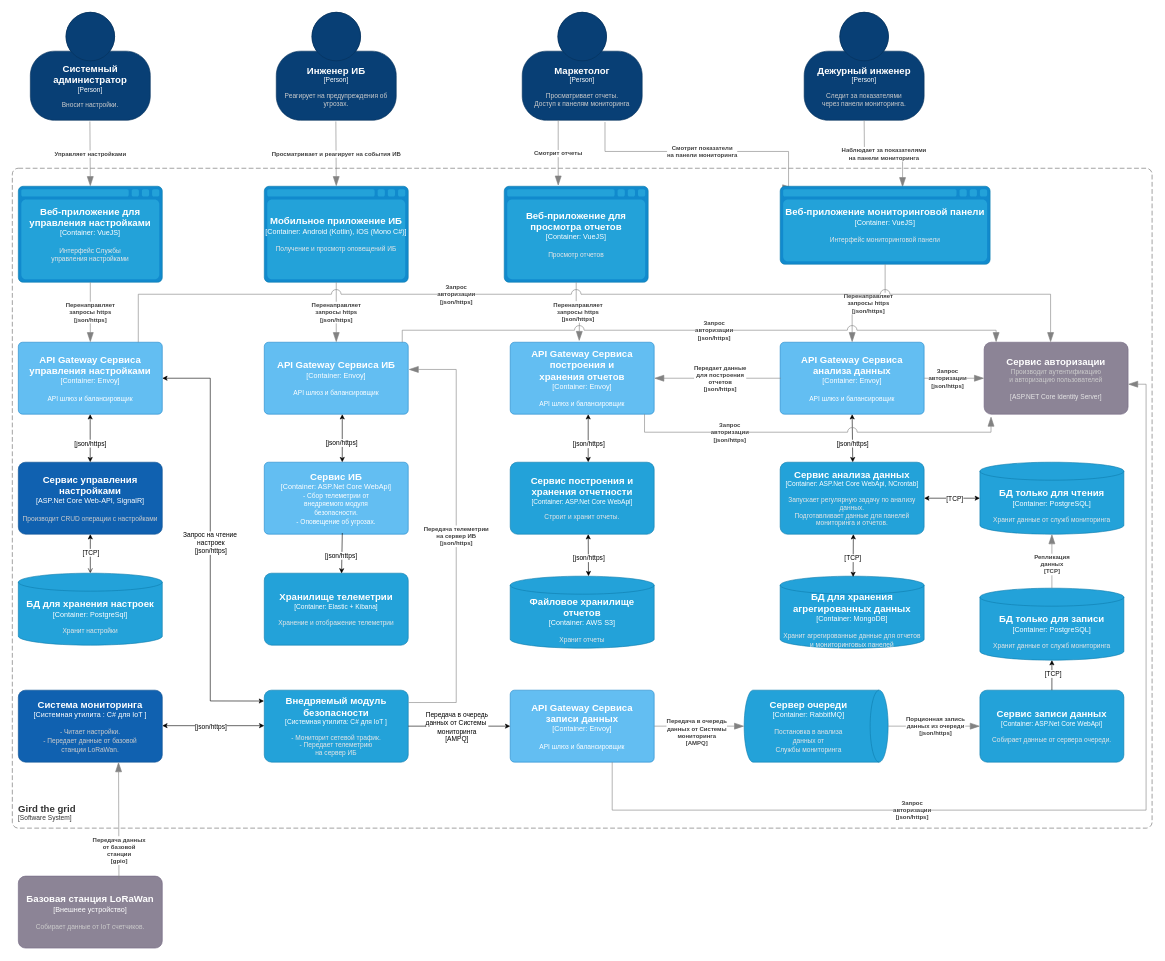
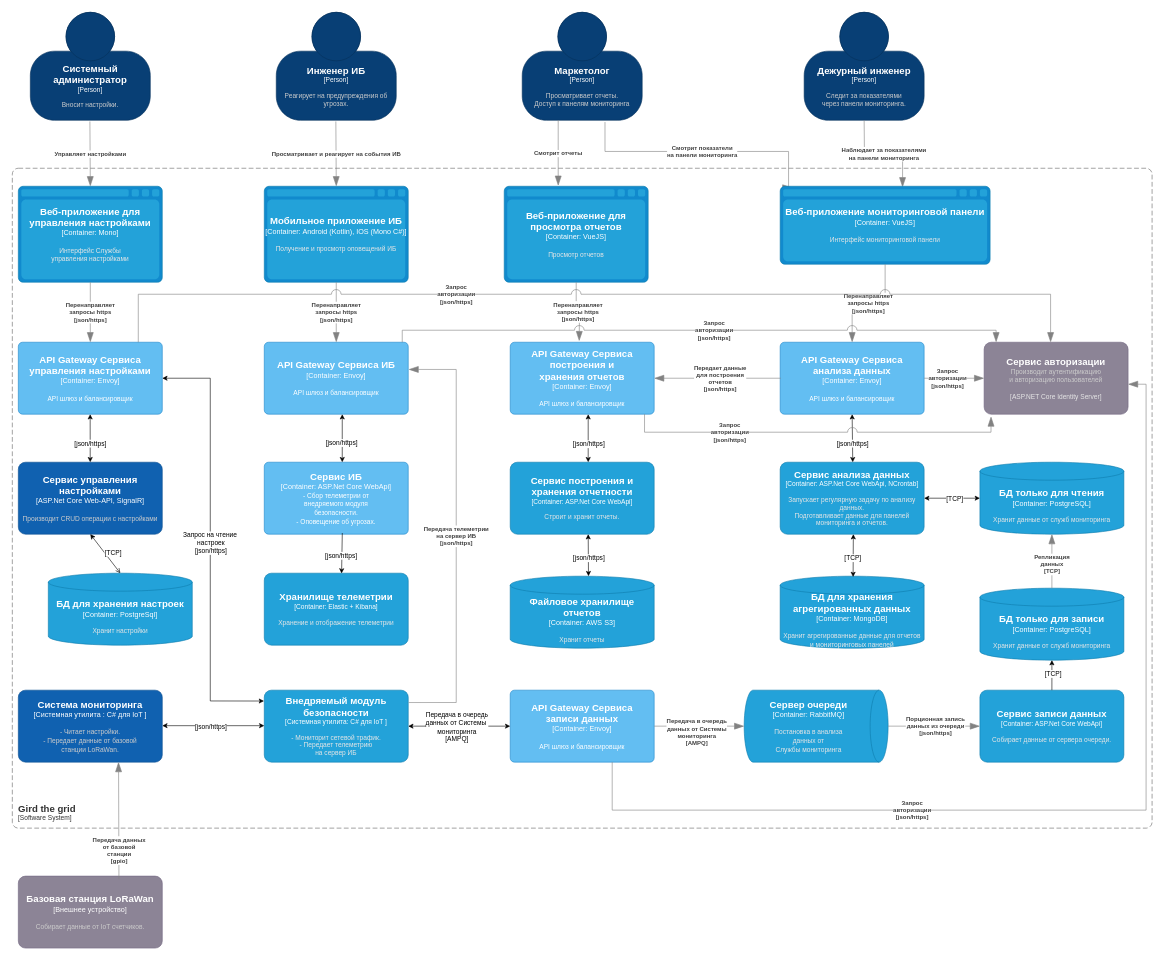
node "Веб-приложение для управления настройками [Container: VueJS] Интерфейс Службы управления настройками": label "Веб-приложение для управления настройками [Container: VueJS] Интерфейс Службы управления настройками" -> "Веб-приложение для управления настройками [Container: Mono] Интерфейс Службы управления настройками"
node "БД для хранения настроек [Container: PostgreSql] Хранит настройки": moved (90, 609) -> (120, 609)
edge "Внедряемый модуль безопасности [Системная утилита: C# для IoT ] - Мониторит сетевой трафик. - Передает телеметрию на сервер ИБ" -> "API Gateway Сервиса записи данных [Container: Envoy] API шлюз и балансировщик": arrowhead none -> classic
